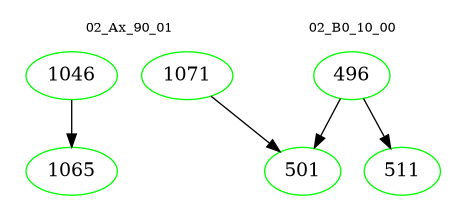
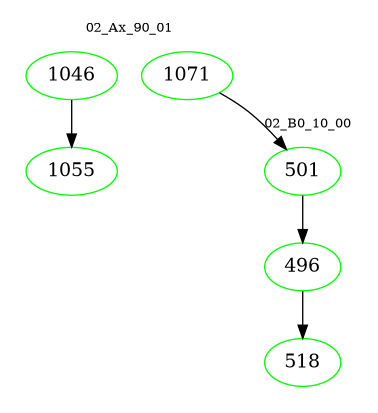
edge "496" -> "501": reversed
node "1065": label "1065" -> "1055"
node "511": label "511" -> "518"
